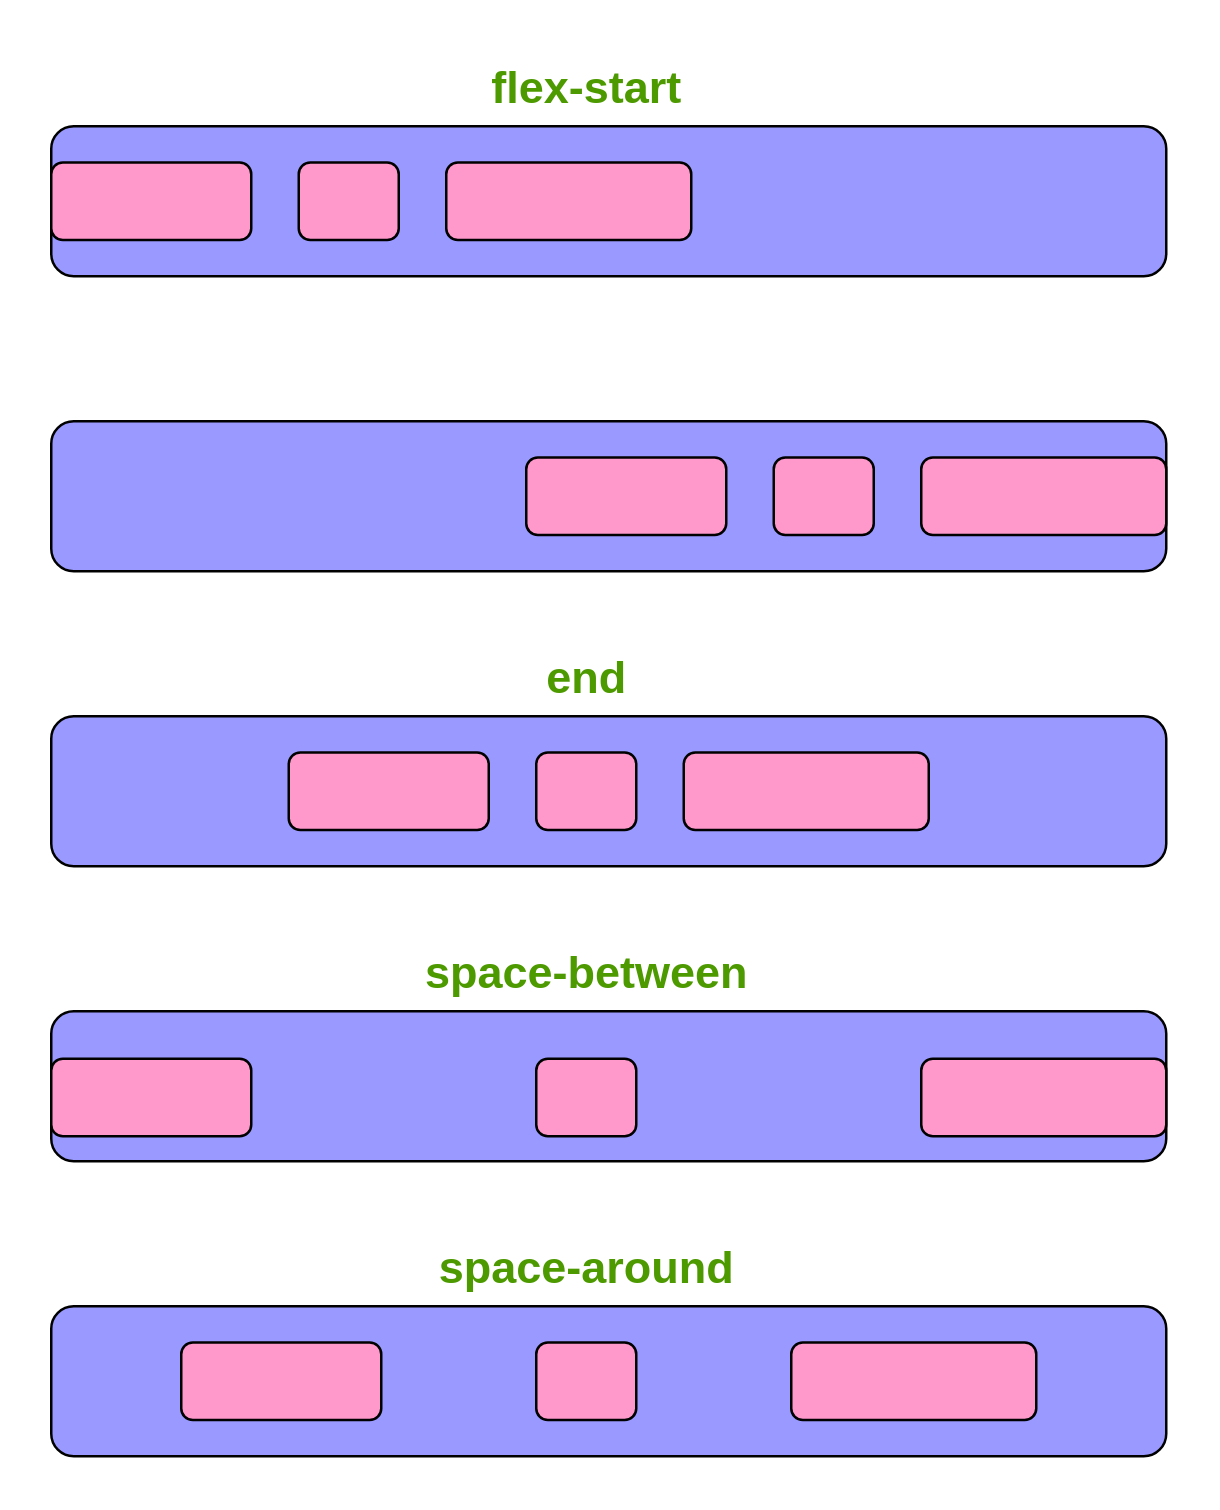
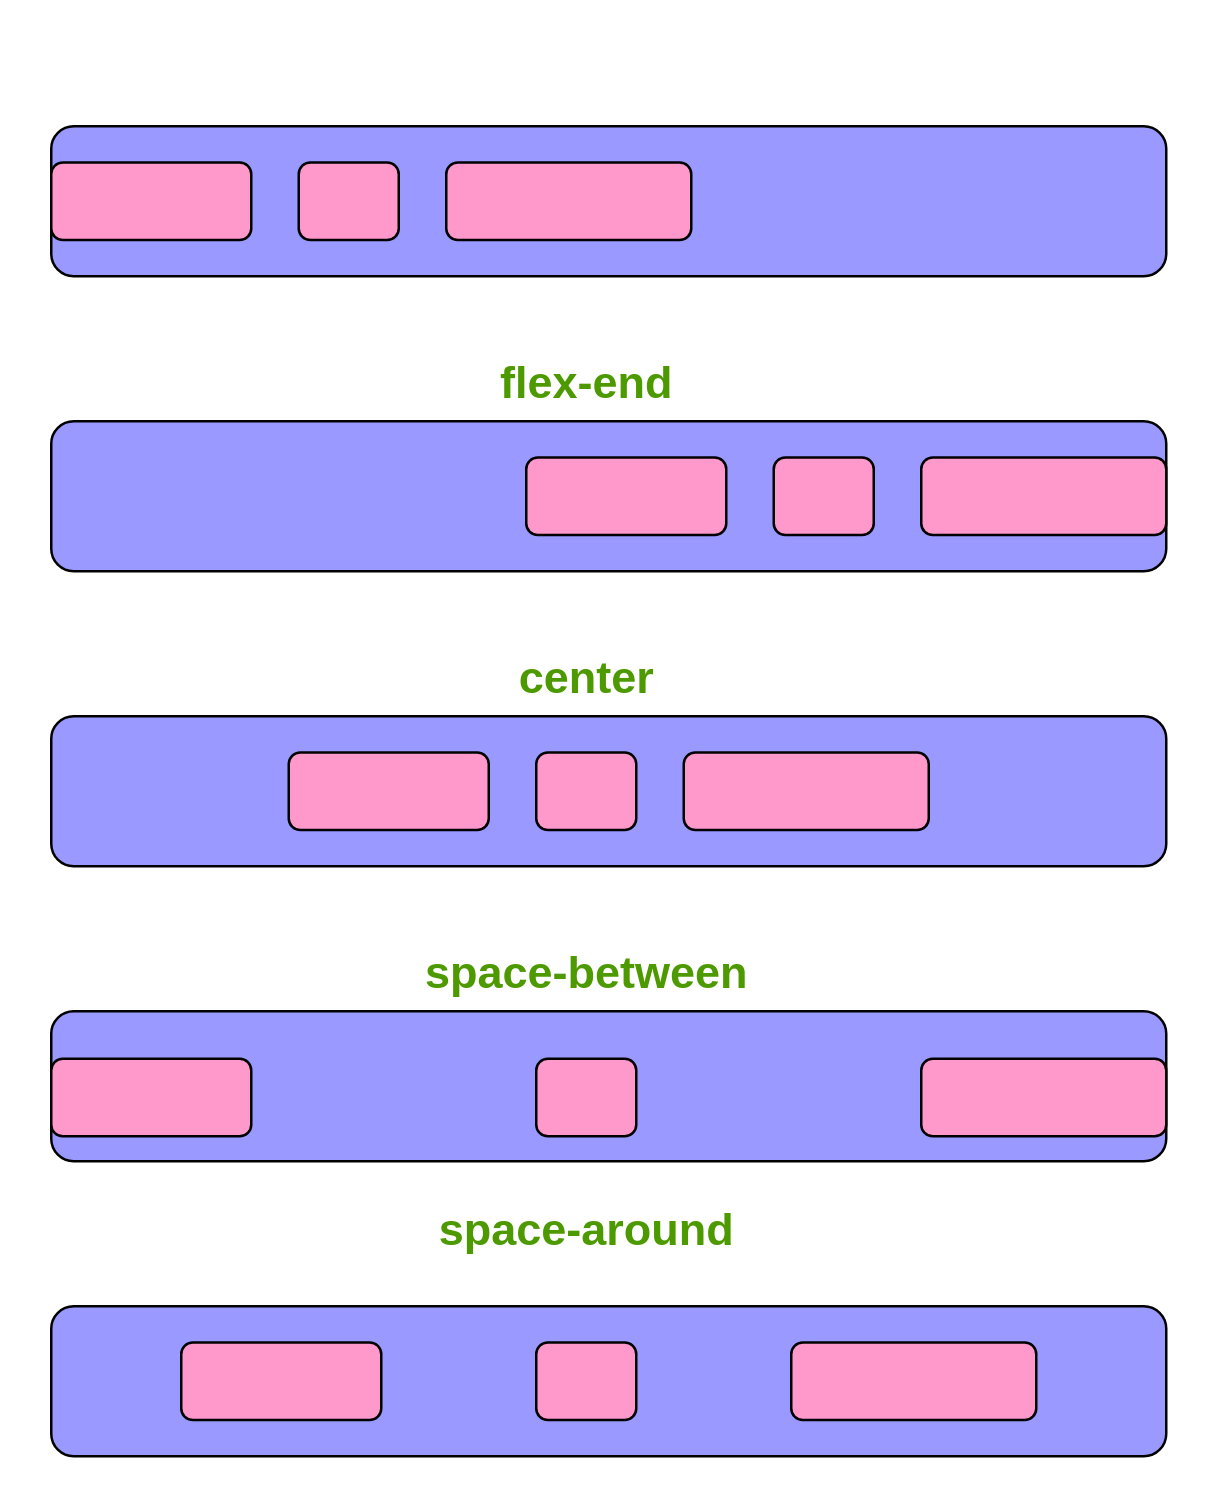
node "flex-start": removed
node "flex-end": added
node "end": label "end" -> "center"
node "space-around": moved (586, 1269) -> (586, 1231)
